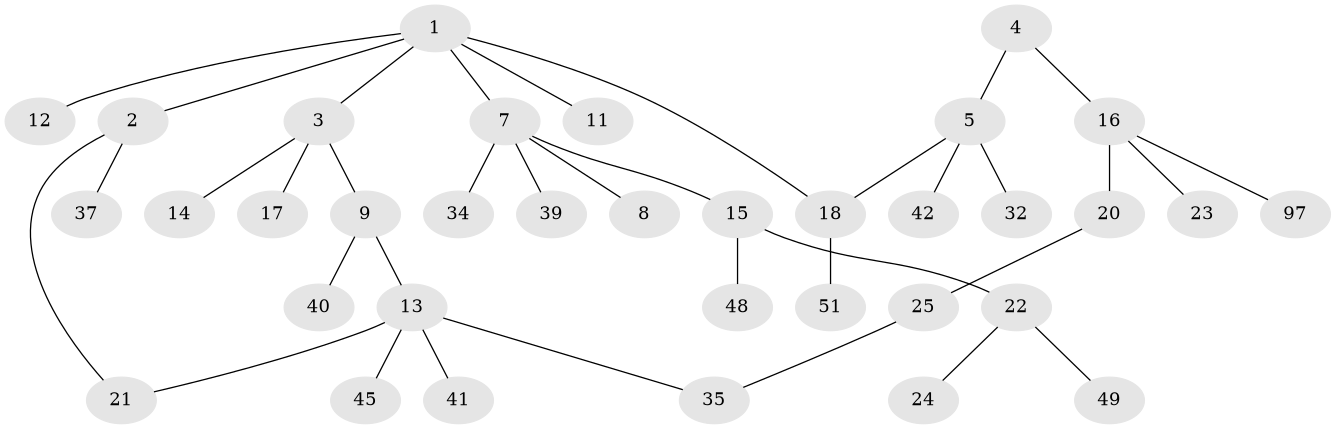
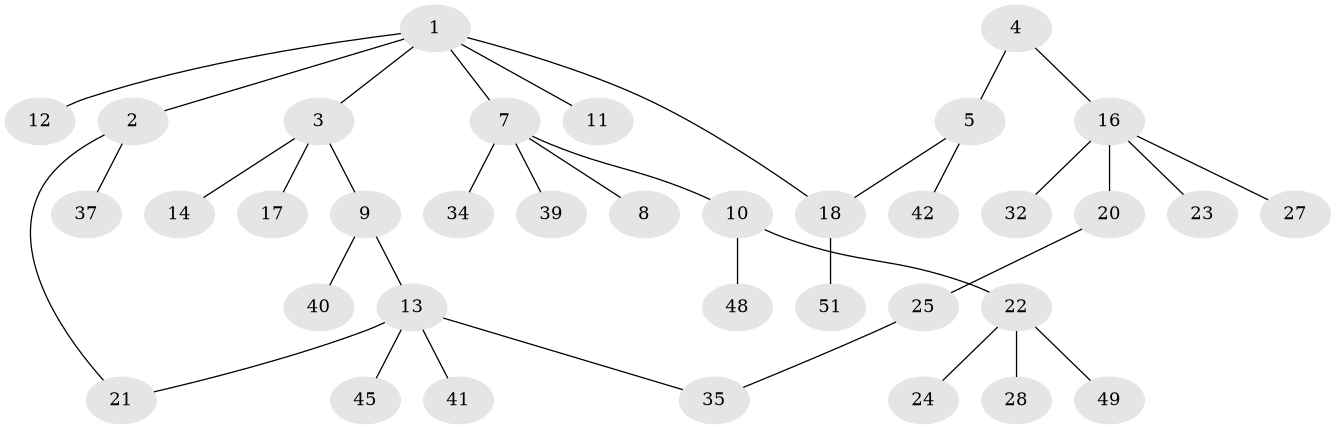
edge "5" -- "32": now "16" -- "32"
node "15": label "15" -> "10"
node "97": label "97" -> "27"
node "28": added
